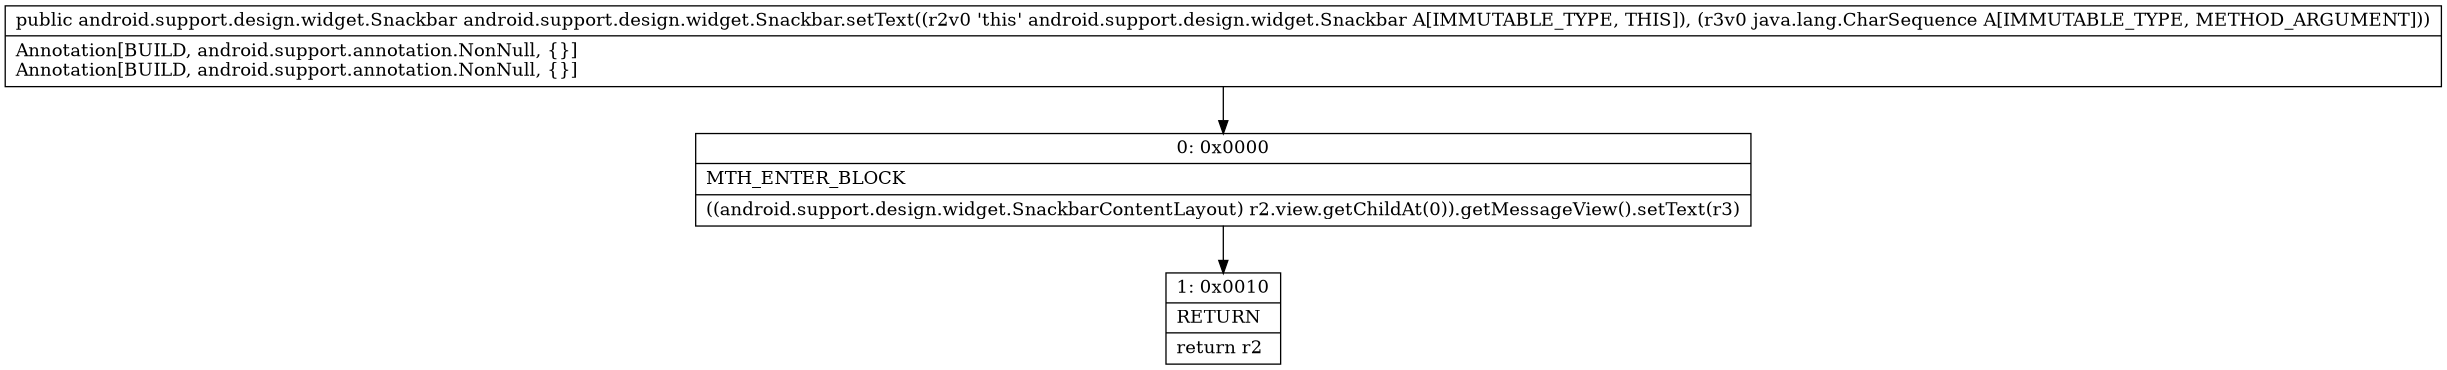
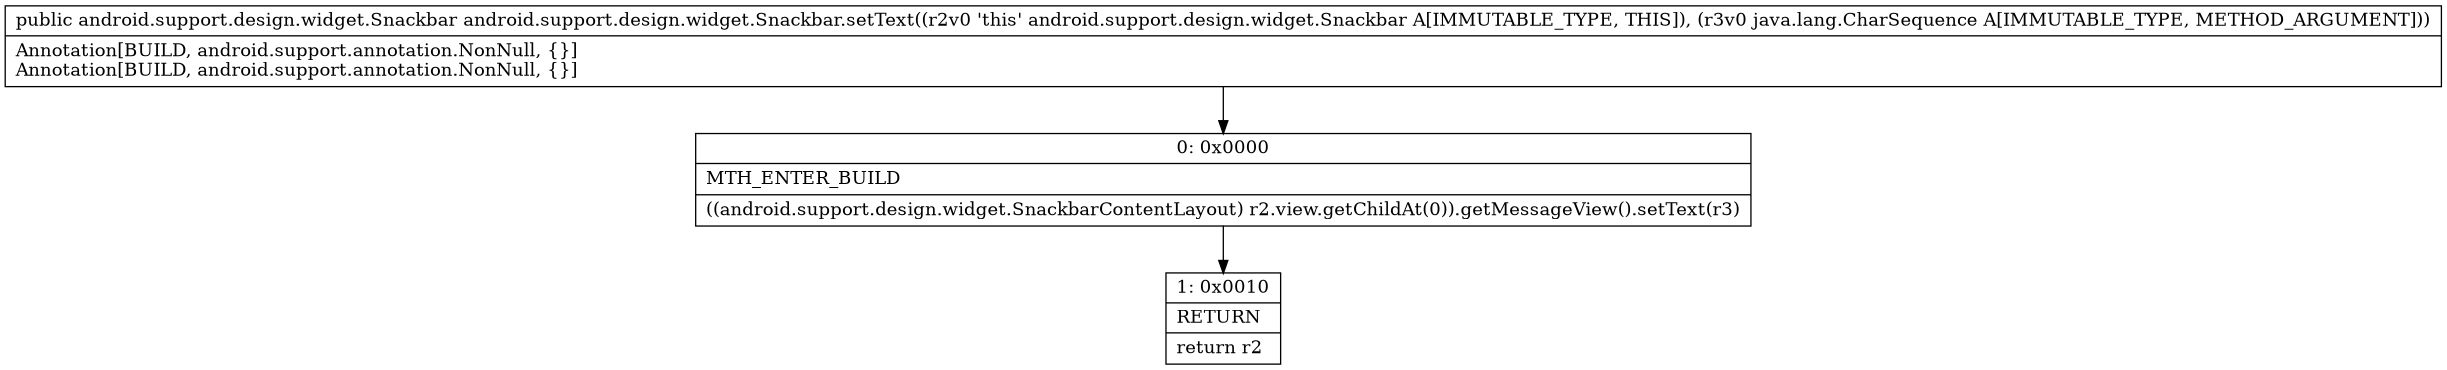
node "0: 0x0000": text "MTH_ENTER_BLOCK" -> "MTH_ENTER_BUILD"
